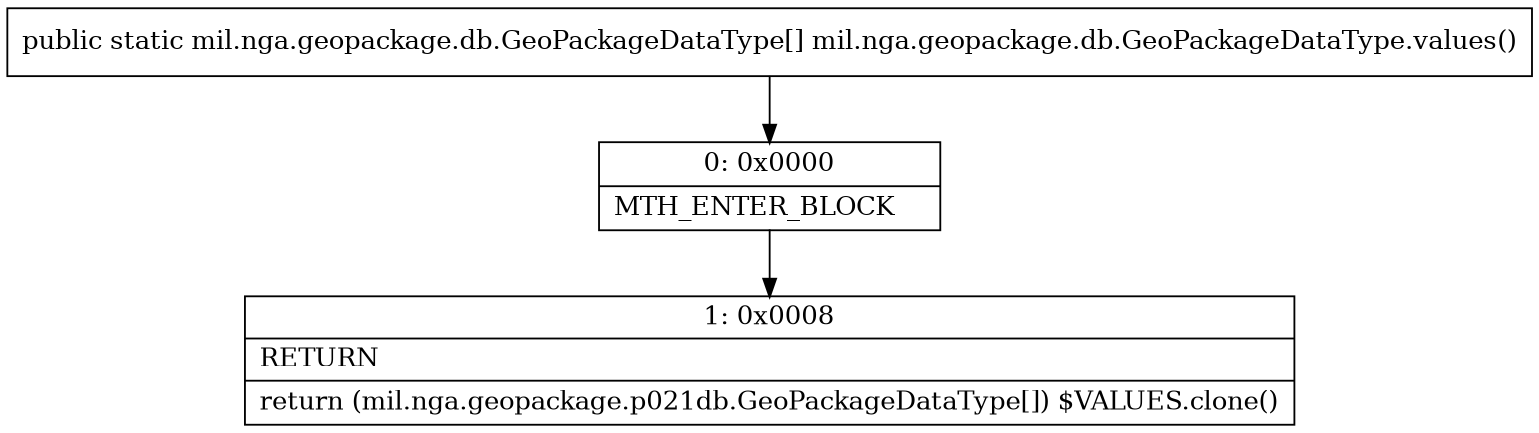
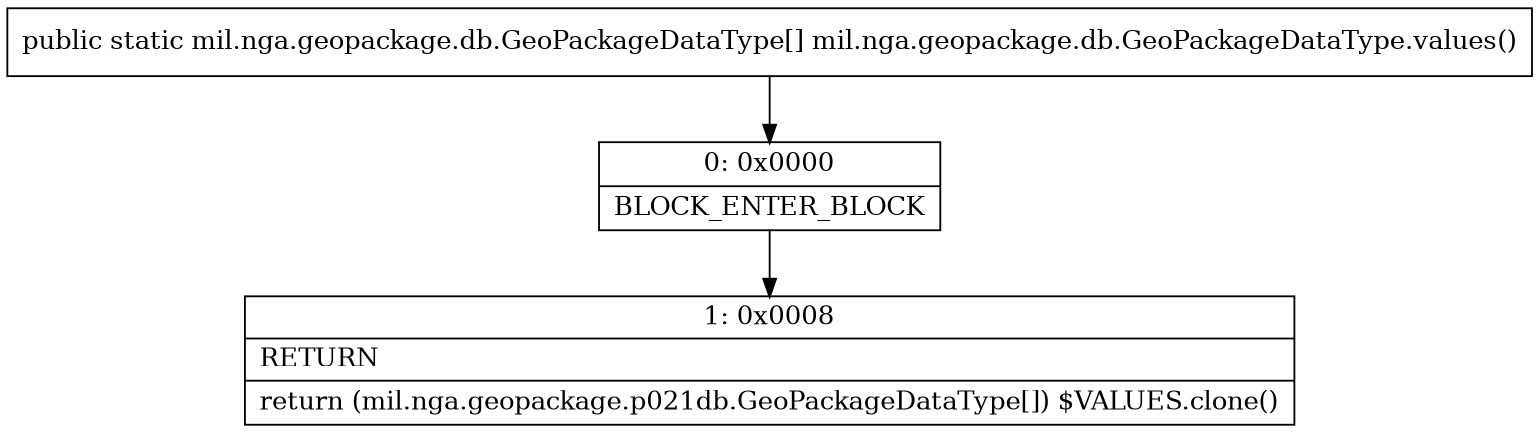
node "0: 0x0000": text "MTH_ENTER_BLOCK" -> "BLOCK_ENTER_BLOCK"
